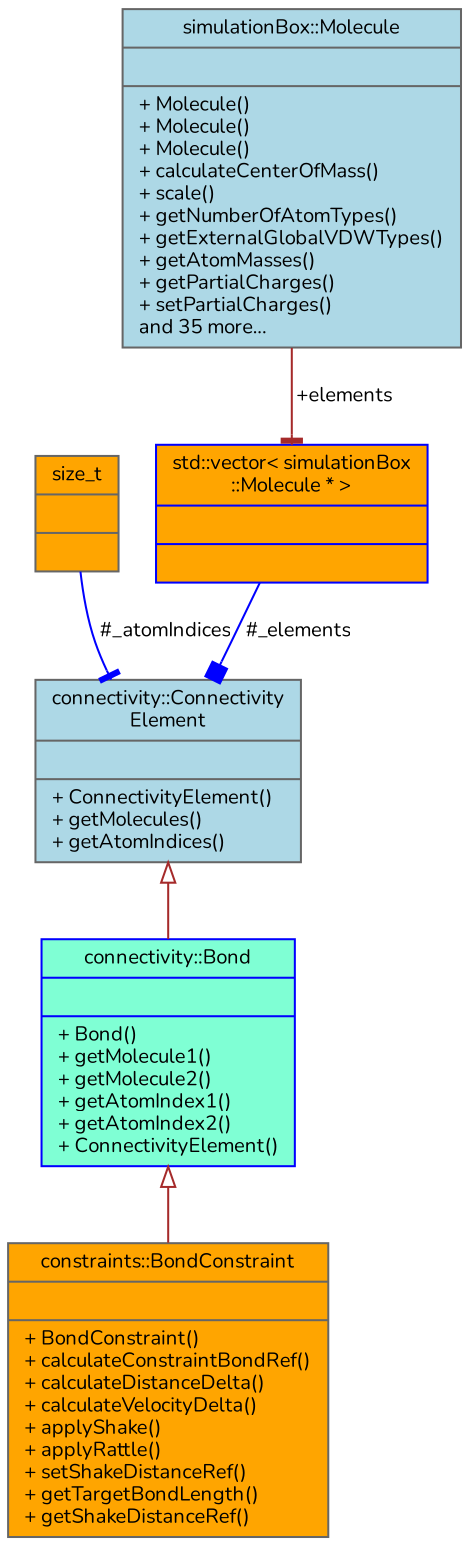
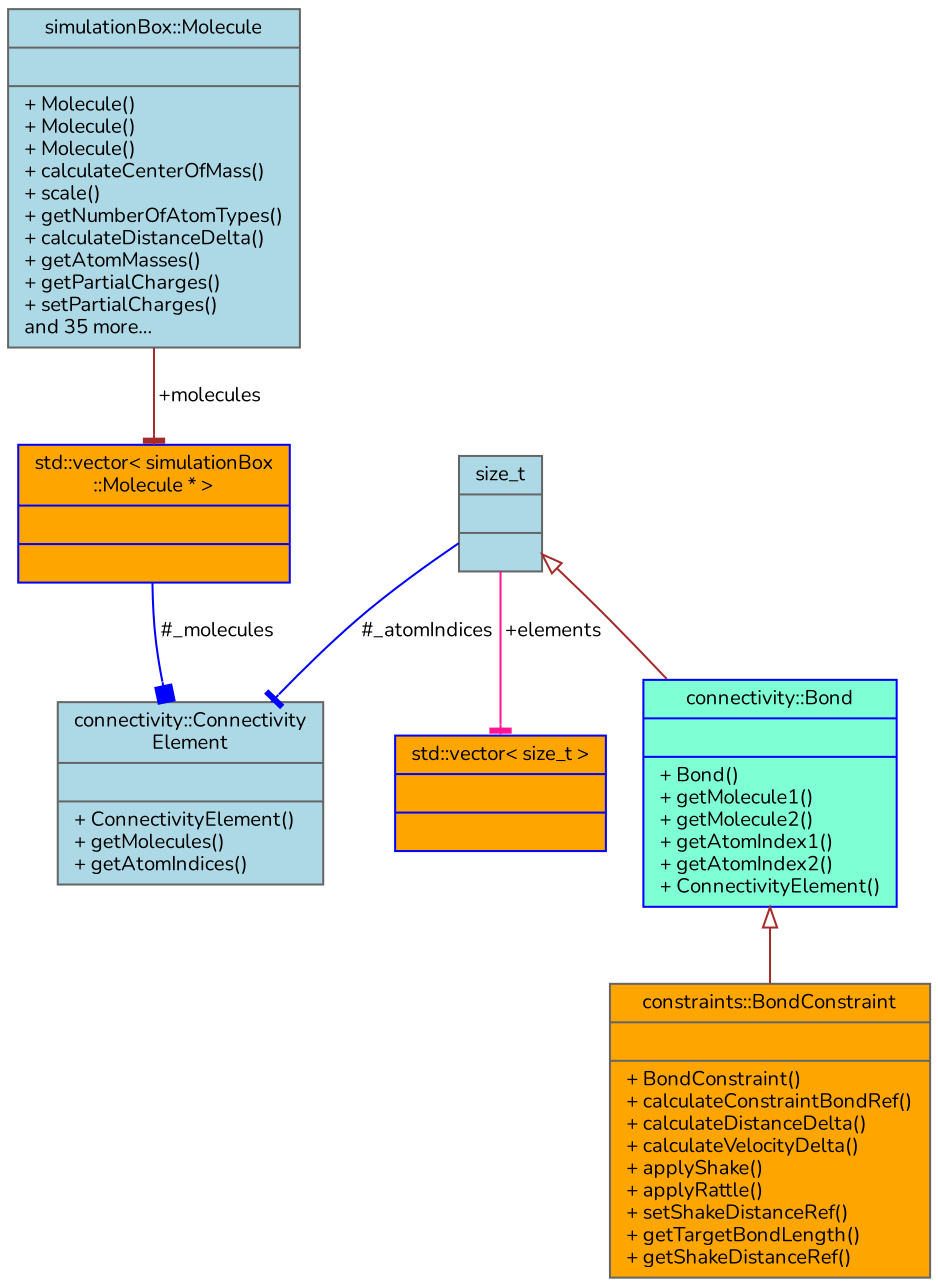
node "simulationBox::Molecule": text "+ getExternalGlobalVDWTypes()" -> "+ calculateDistanceDelta()"
edge "simulationBox::Molecule" -> "std::vector< simulationBox": label " +elements" -> " +molecules"
node "size_t": fillcolor orange -> lightblue
edge "std::vector< simulationBox" -> "connectivity::Connectivity": label " #_elements" -> " #_molecules"
node "std::vector< size_t >": added
edge "connectivity::Bond" -> "connectivity::Connectivity": now "connectivity::Bond" -> "size_t"
